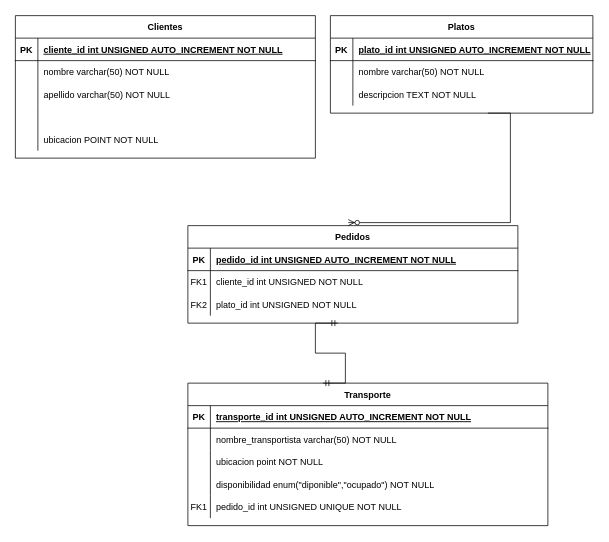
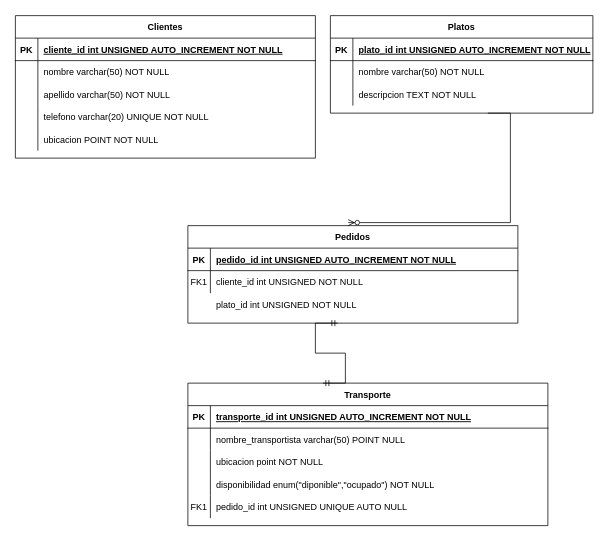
node "telefono varchar(20) UNIQUE NOT NULL": added
node "FK2": removed
node "nombre_transportista varchar(50) NOT NULL": label "nombre_transportista varchar(50) NOT NULL" -> "nombre_transportista varchar(50) POINT NULL"
node "pedido_id int UNSIGNED UNIQUE NOT NULL": label "pedido_id int UNSIGNED UNIQUE NOT NULL" -> "pedido_id int UNSIGNED UNIQUE AUTO NULL"
